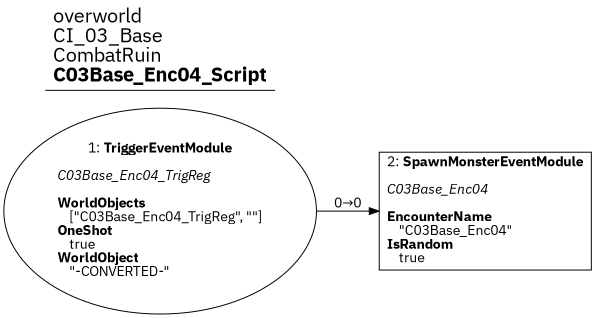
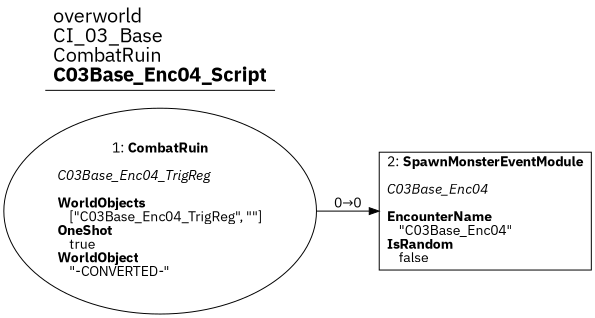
node "1:": text "TriggerEventModule" -> "CombatRuin"
node "2:": text "true" -> "false"
